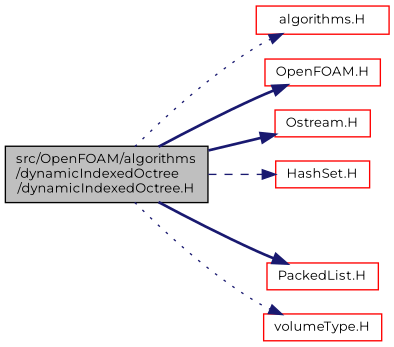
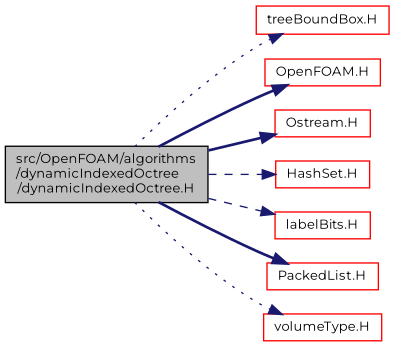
node "algorithms.H": label "algorithms.H" -> "treeBoundBox.H"
node "labelBits.H": added
